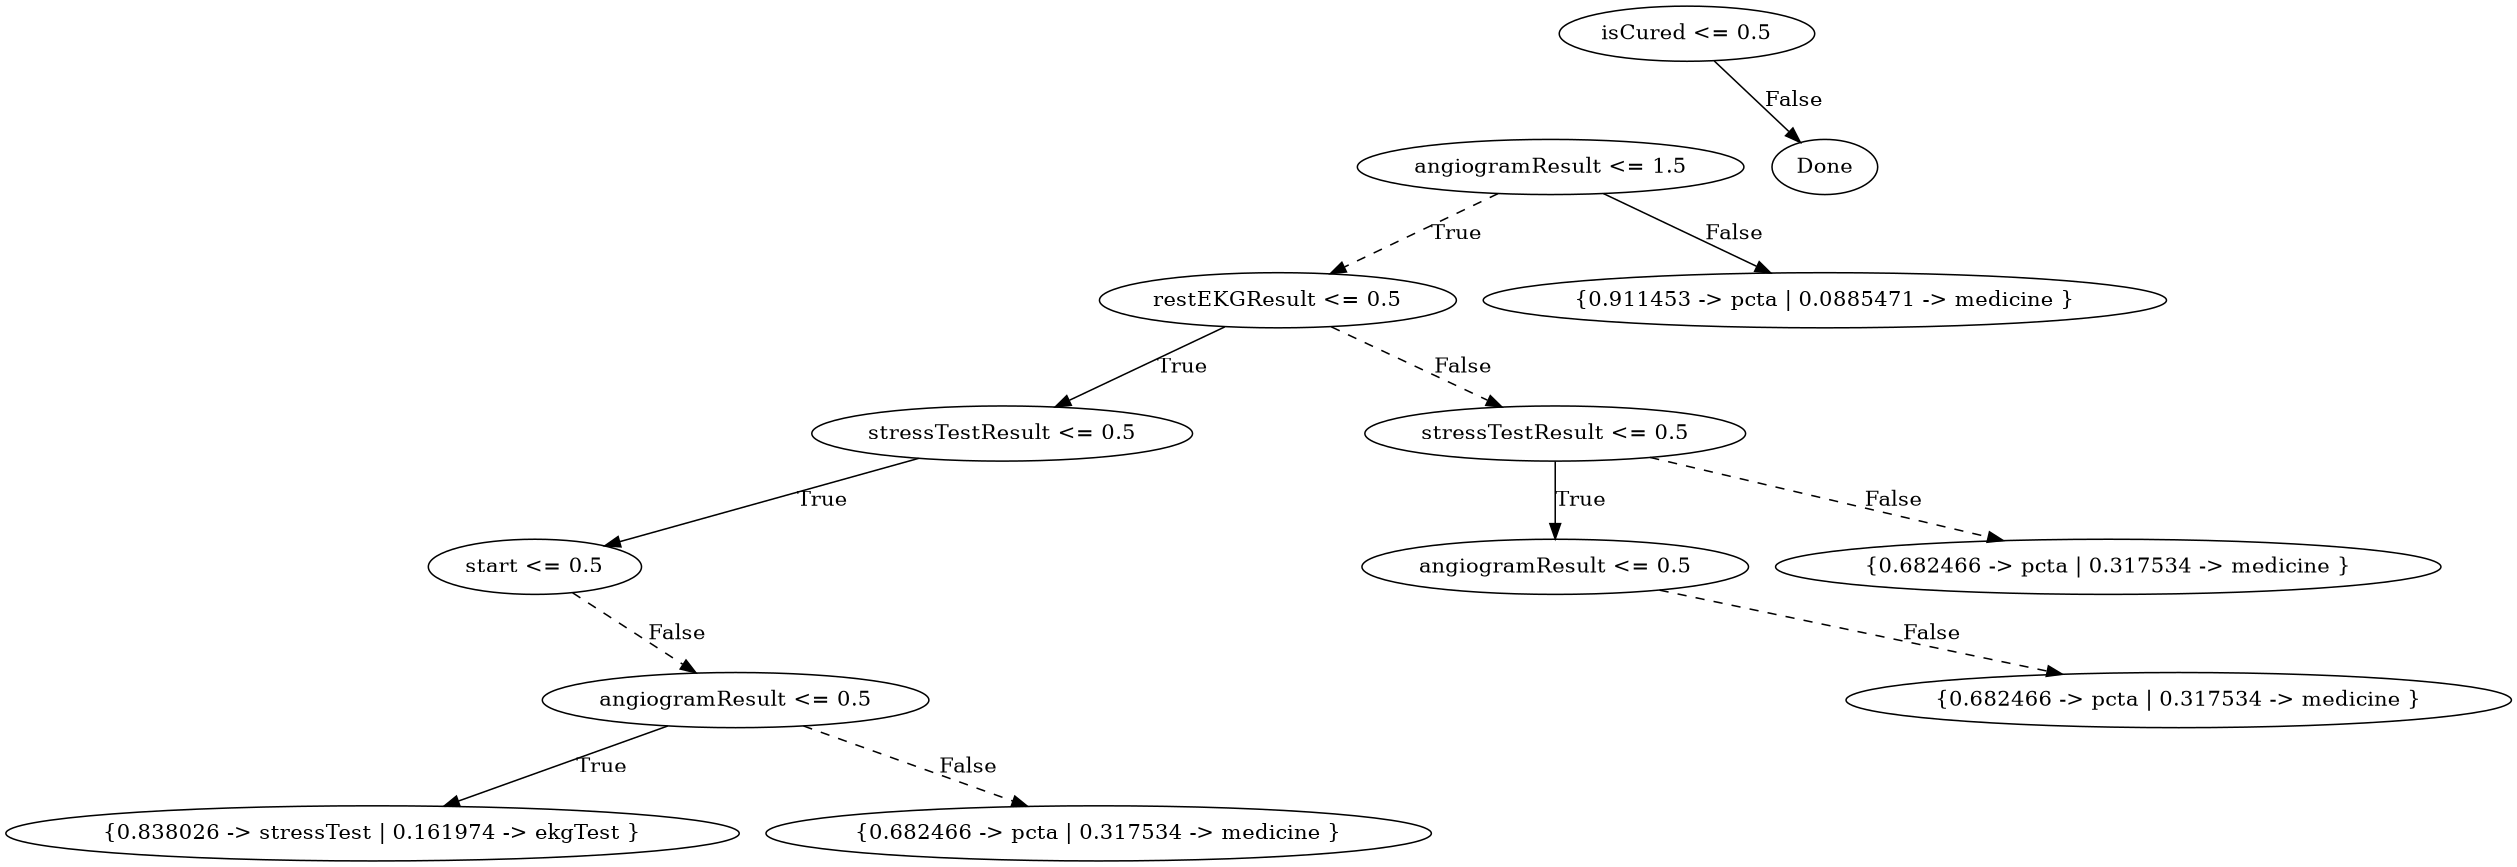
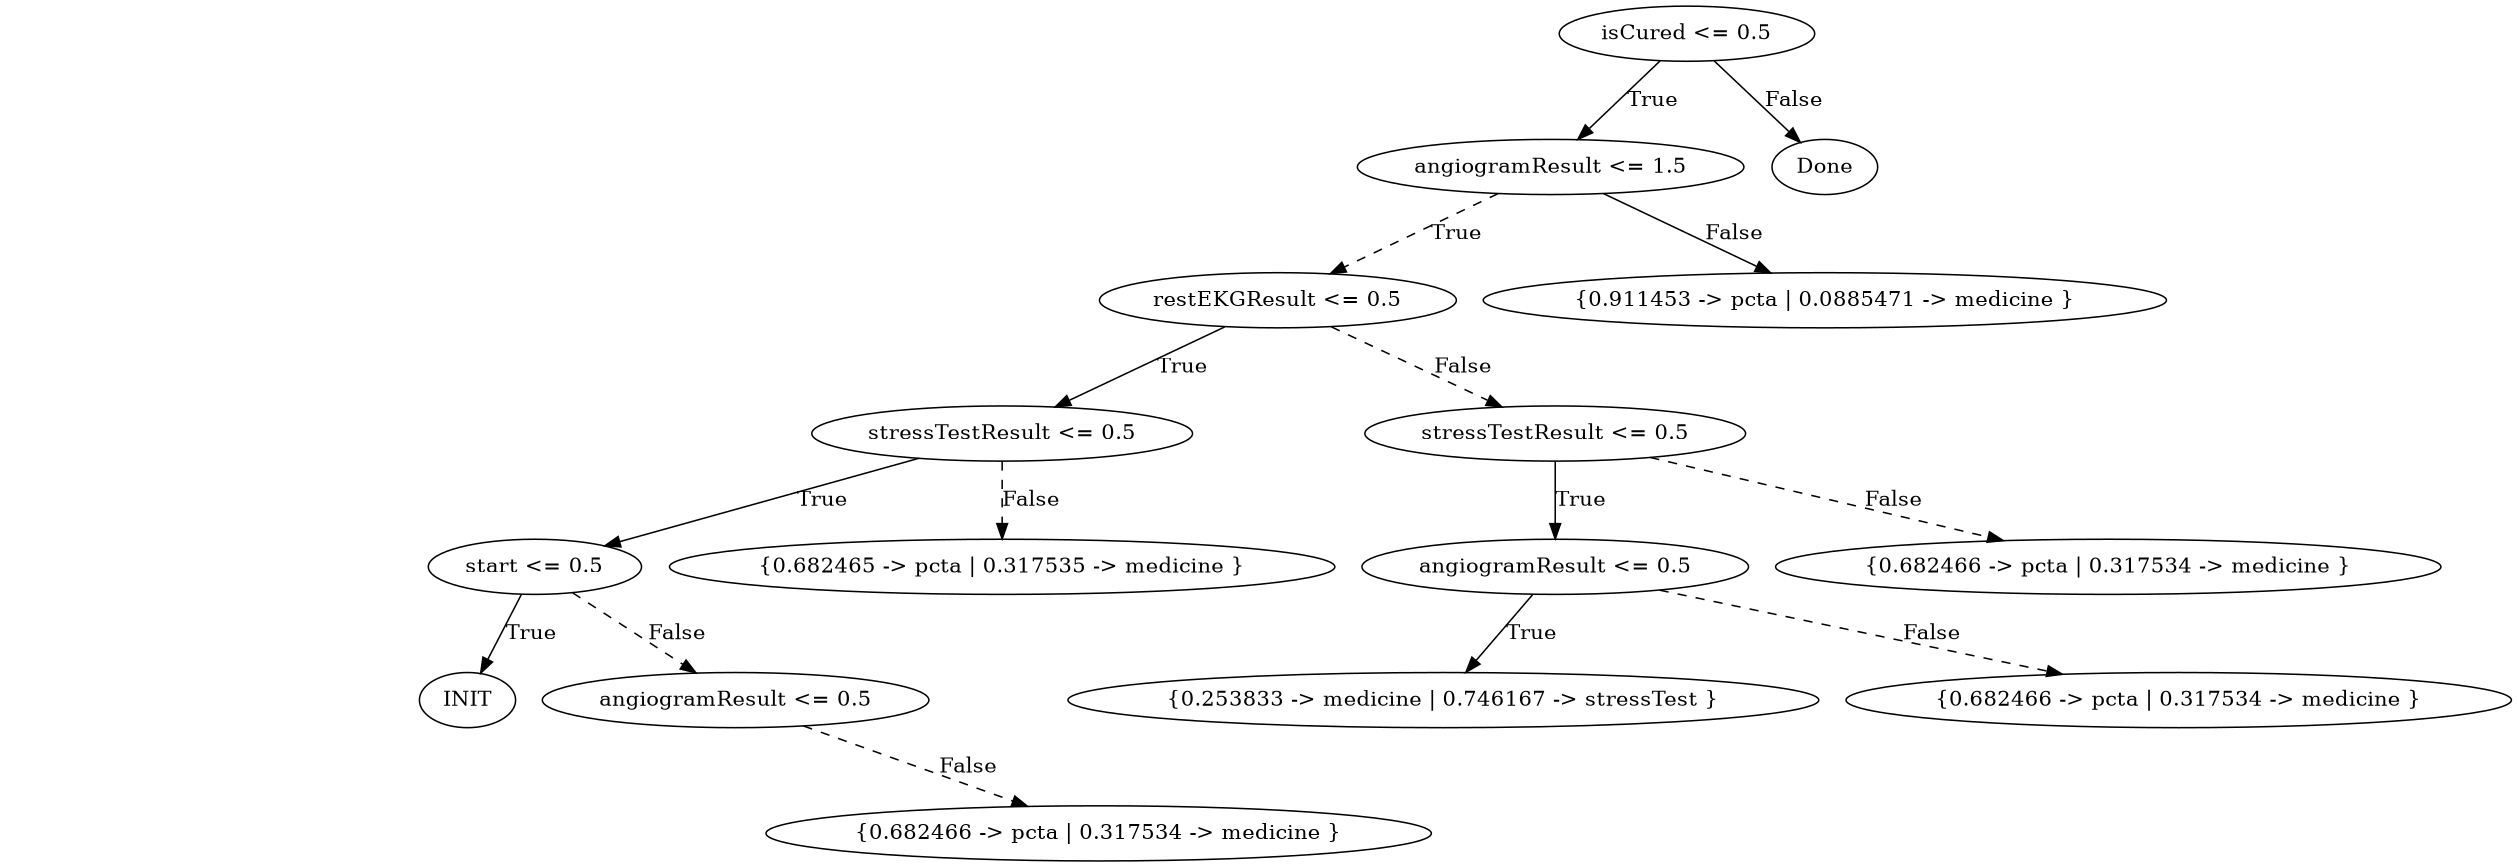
edge "isCured <= 0.5" -> "angiogramResult <= 1.5": added, label "True"
node "{0.682465 -> pcta | 0.317535 -> medicine }": added
node "INIT": added
node "{0.253833 -> medicine | 0.746167 -> stressTest }": added
node "{0.838026 -> stressTest | 0.161974 -> ekgTest }": removed
